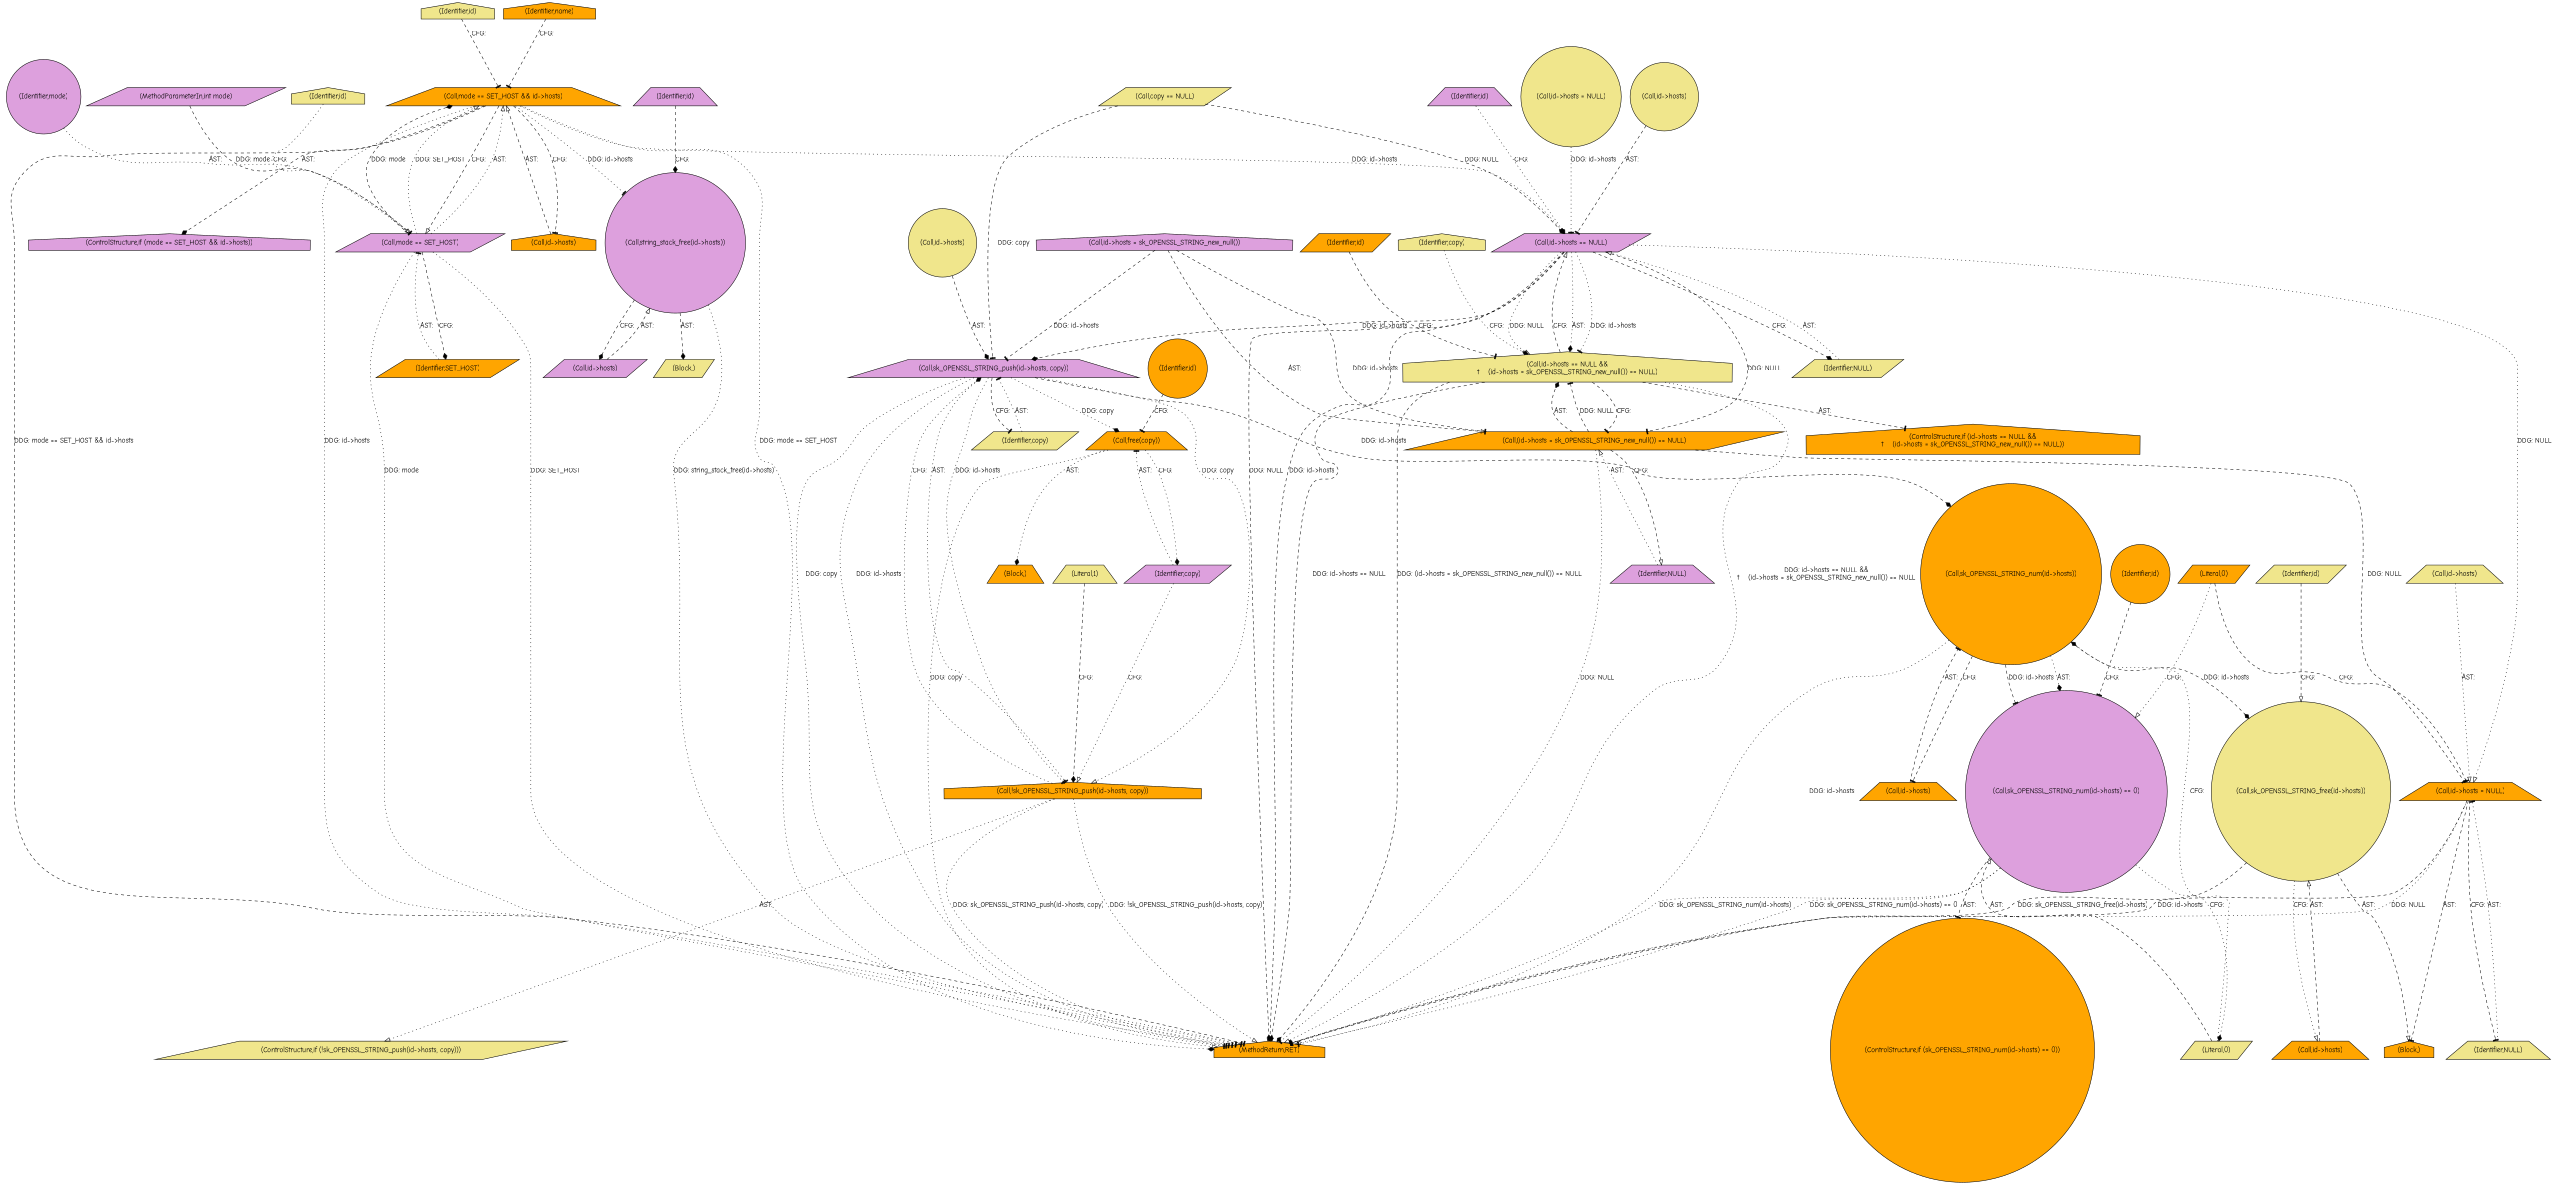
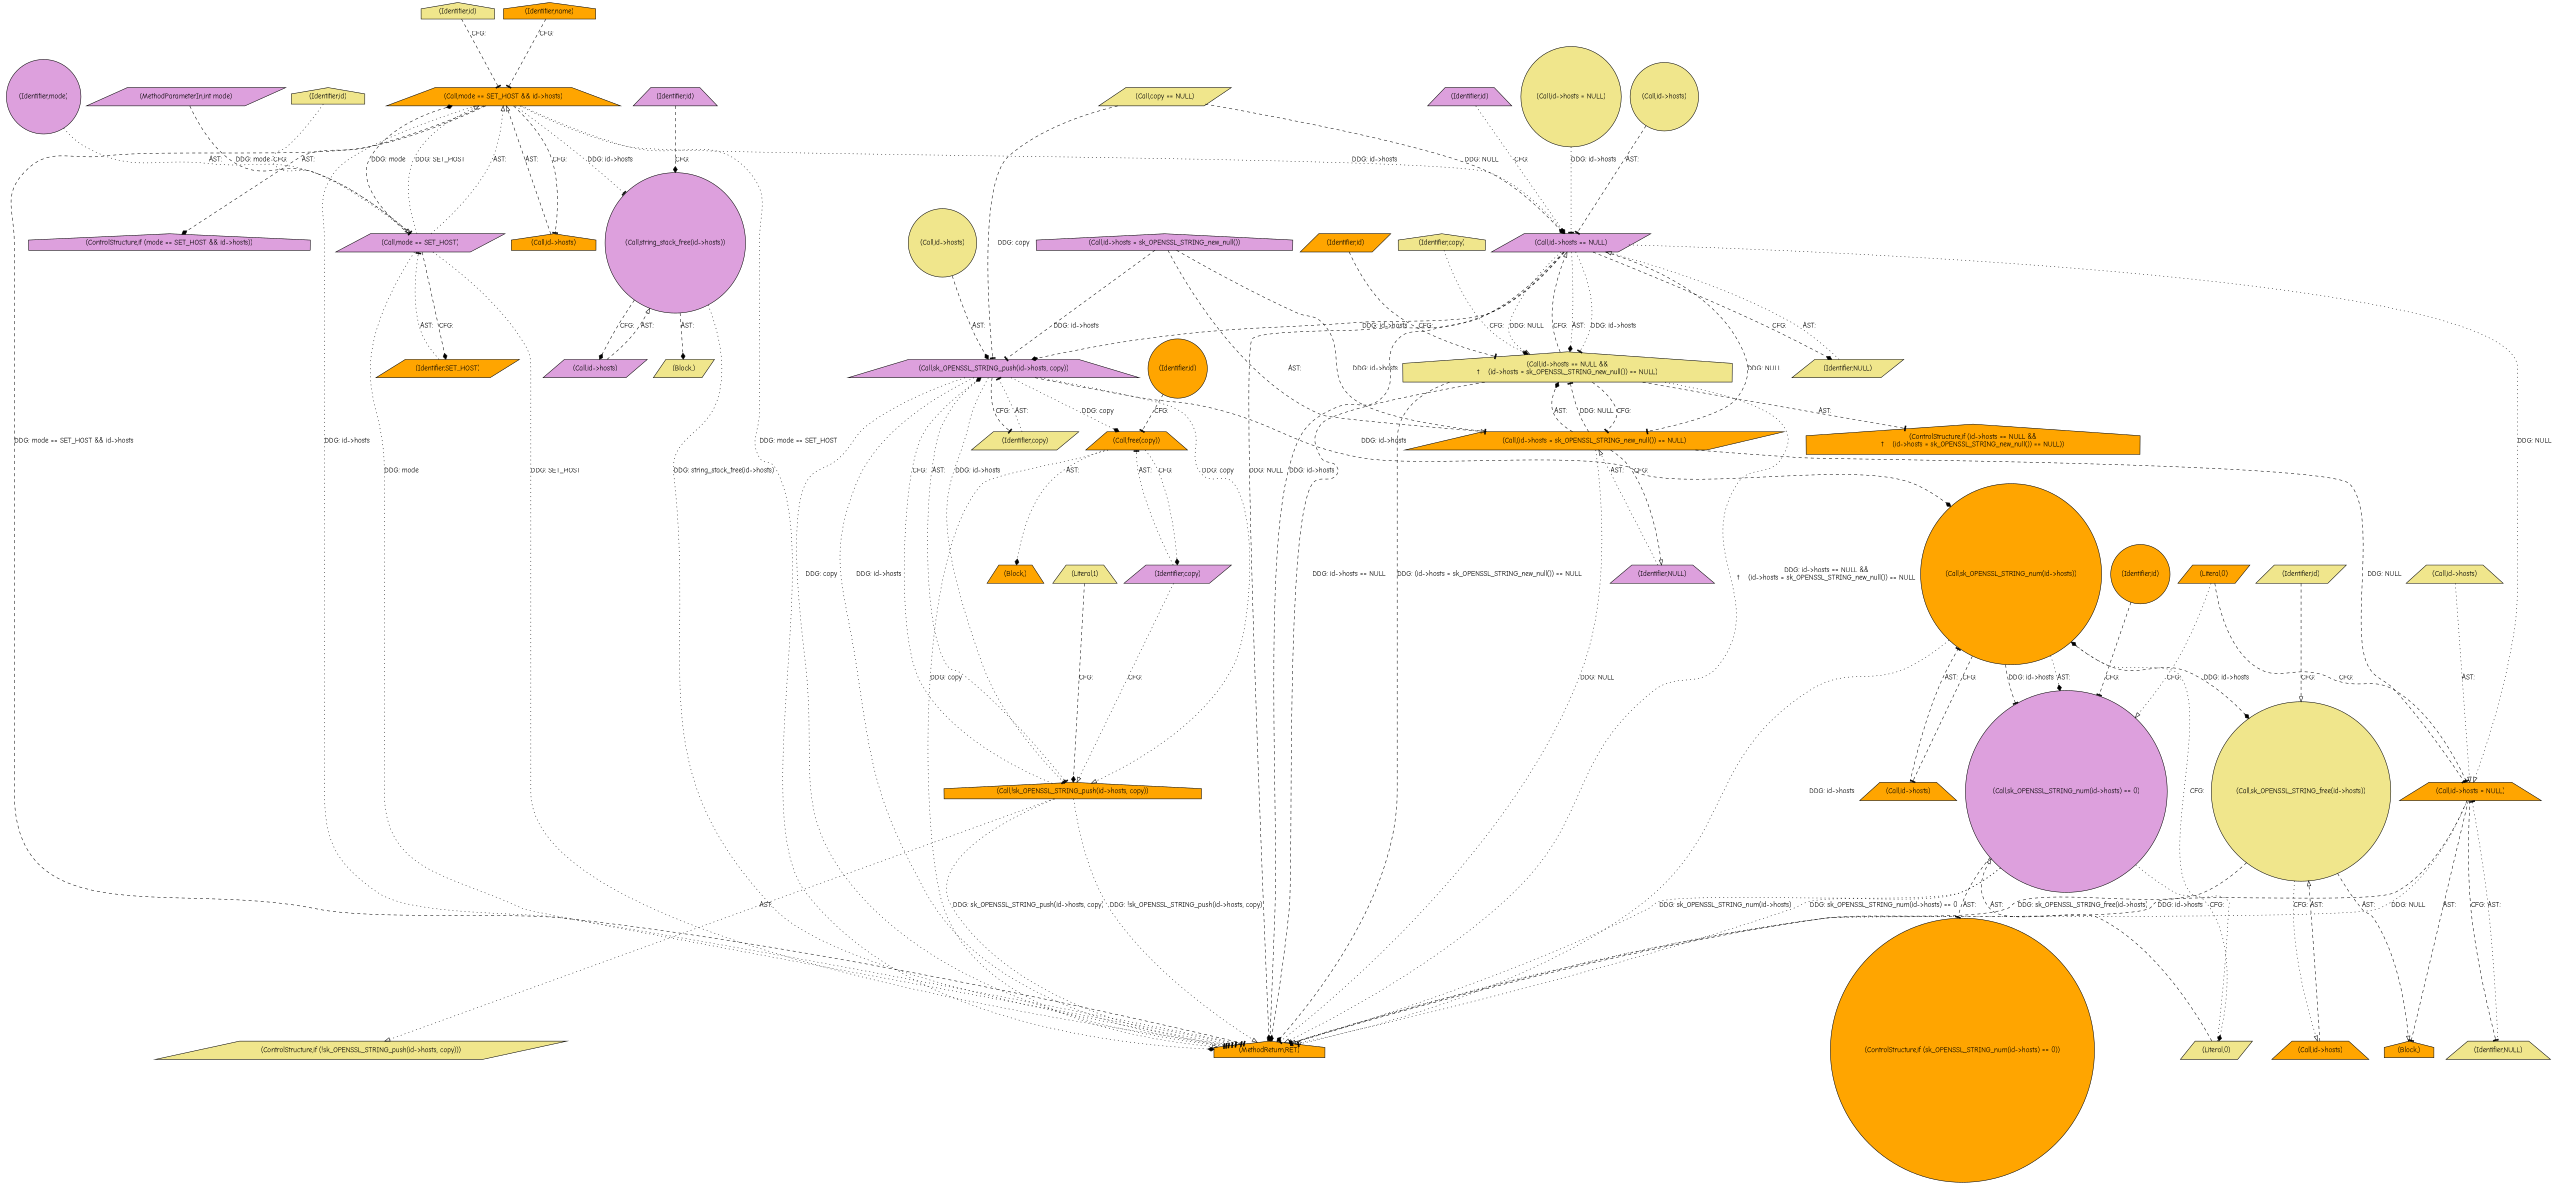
edge "(Call,mode == SET_HOST && id->hosts)" -> "(Call,mode == SET_HOST)": removed, label "CFG:"
edge "(Call,sk_OPENSSL_STRING_free(id->hosts))" -> "(MethodReturn,RET)": arrowhead tee -> onormal
